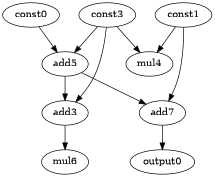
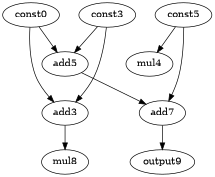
node "const1": label "const1" -> "const5"
edge "const3" -> "mul4": removed
edge "add5" -> "add3": now "const0" -> "add3"
node "mul6": label "mul6" -> "mul8"
node "output0": label "output0" -> "output9"
